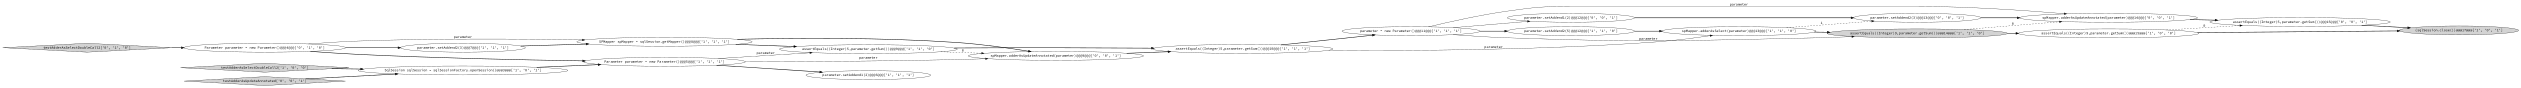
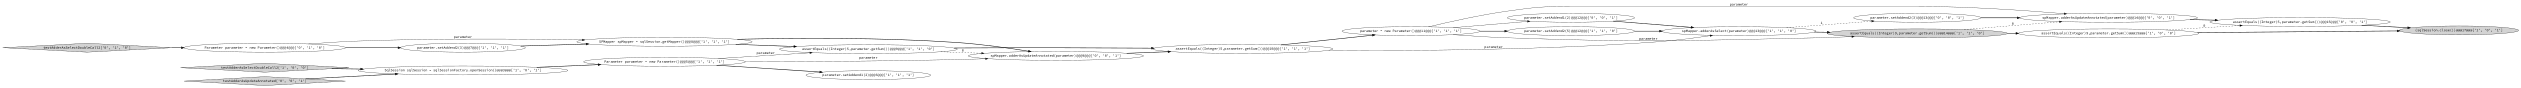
edge "parameter.setAddend1(2)@@@12@@@['0', '0', '1']" -> "parameter.setAddend2(3)@@@13@@@['0', '0', '1']": now "parameter.setAddend1(2)@@@12@@@['0', '0', '1']" -> "spMapper.adderAsSelect(parameter)@@@13@@@['1', '1', '0']"
edge "Parameter parameter = new Parameter()@@@4@@@['0', '1', '0']" -> "Parameter parameter = new Parameter()@@@5@@@['1', '1', '1']": removed
